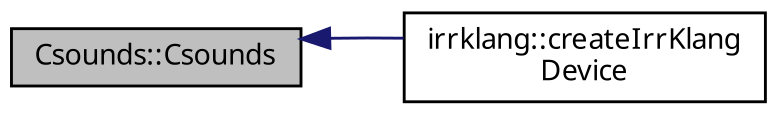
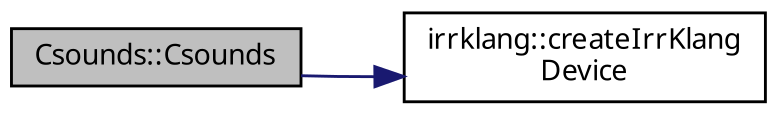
edge "irrklang::createIrrKlang Device" -> "Csounds::Csounds": reversed
